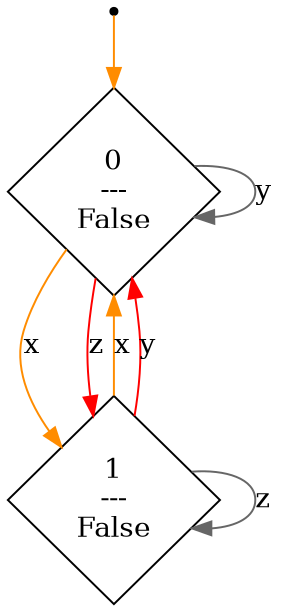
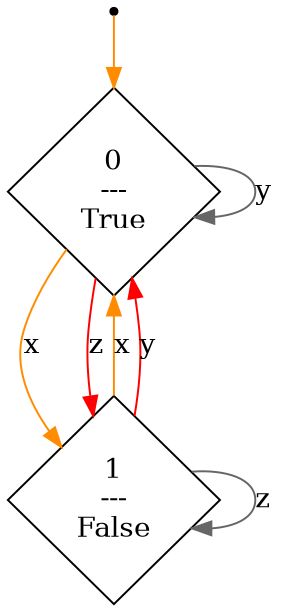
node "0 --- False": label "0 --- False" -> "0 --- True"
